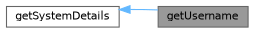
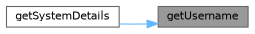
edge "getUsername" -> "getSystemDetails": reversed
